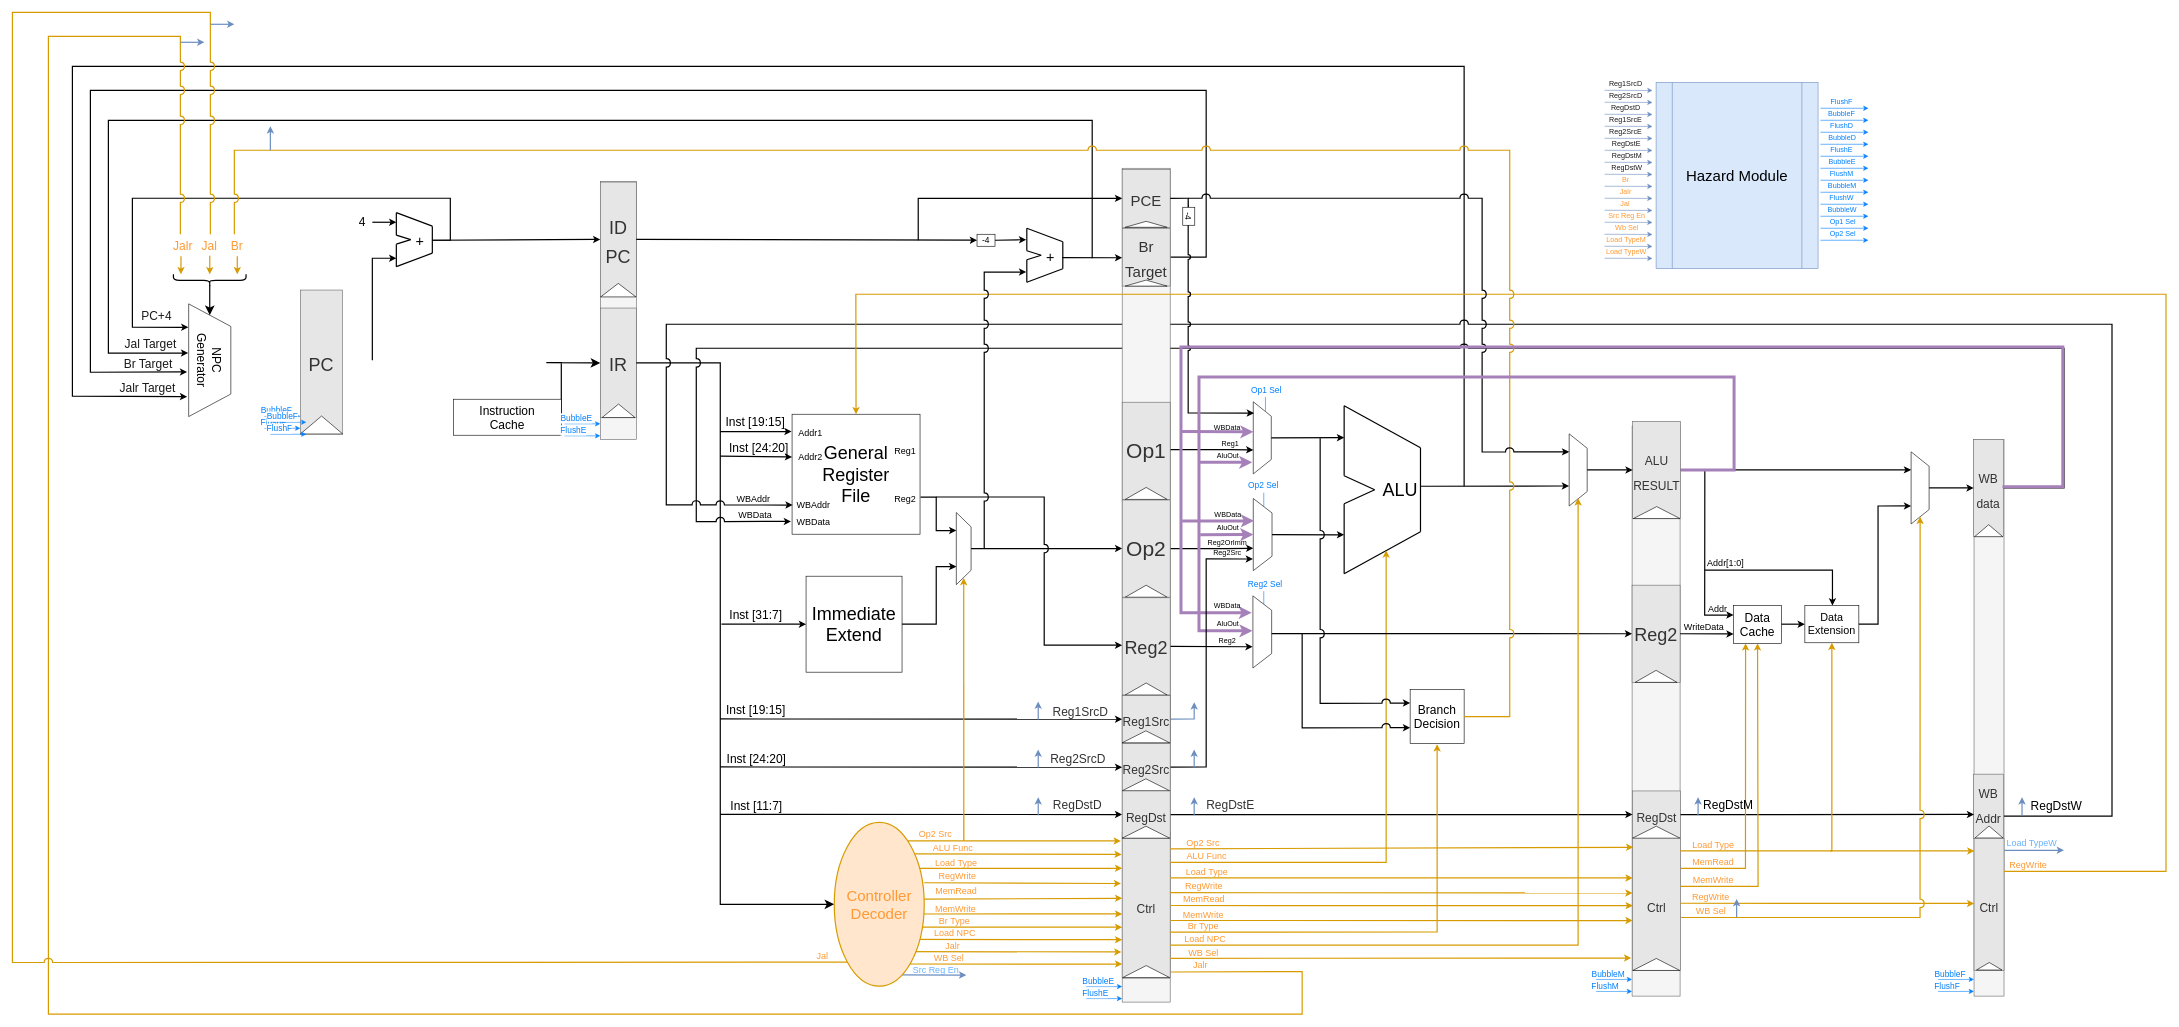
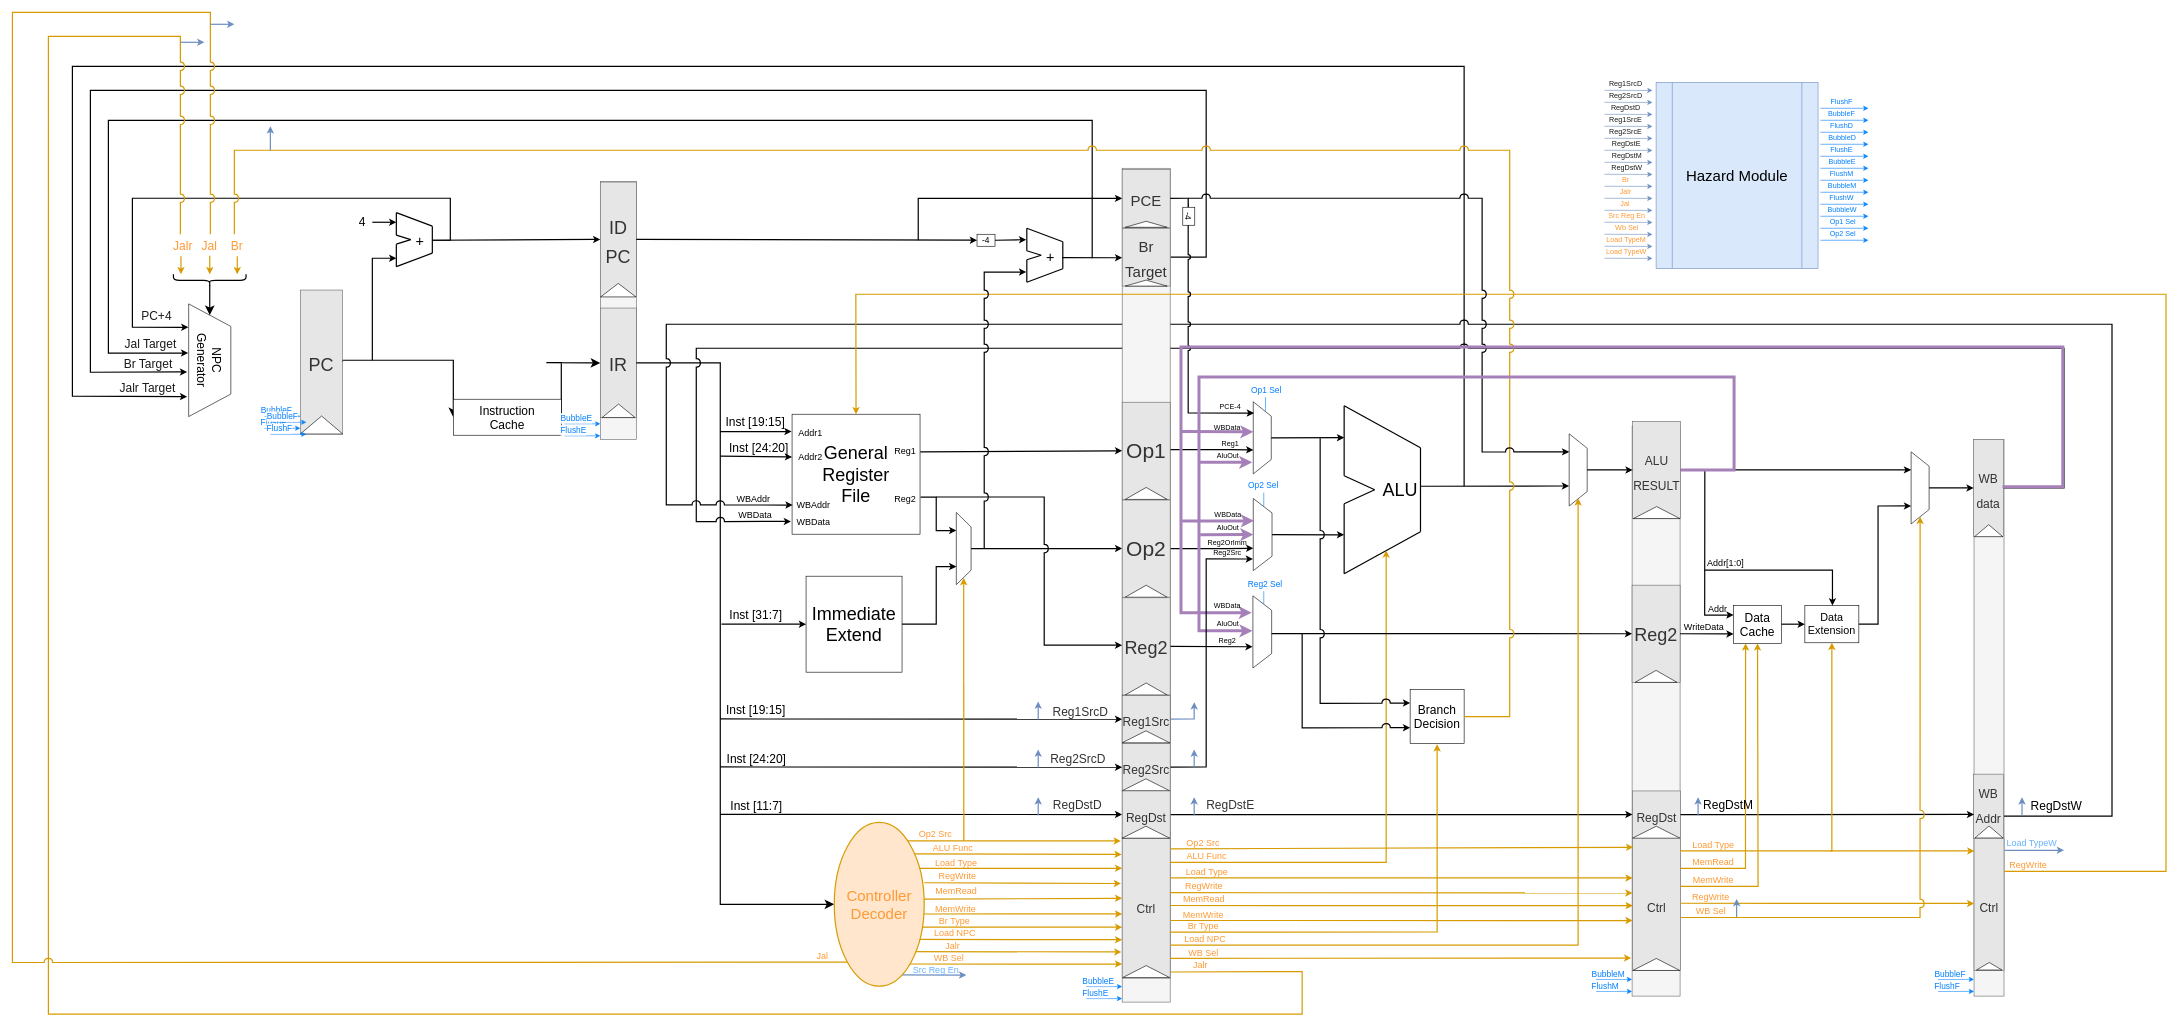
edge "PC" -> "InstructionCache": added
node "PCE-4": added
edge "General Register File" -> "Op1": added
